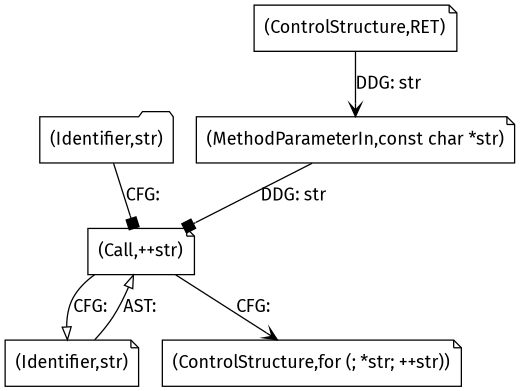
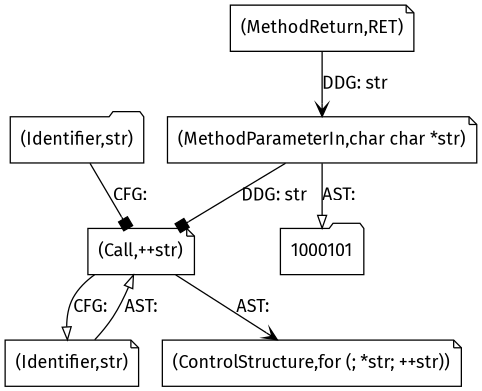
node "(ControlStructure,RET)": label "(ControlStructure,RET)" -> "(MethodReturn,RET)"
node "(MethodParameterIn,const char *str)": label "(MethodParameterIn,const char *str)" -> "(MethodParameterIn,char char *str)"
node "1000101": added
edge "(Call,++str)" -> "(ControlStructure,for (; *str; ++str))": label "CFG: " -> "AST: "
